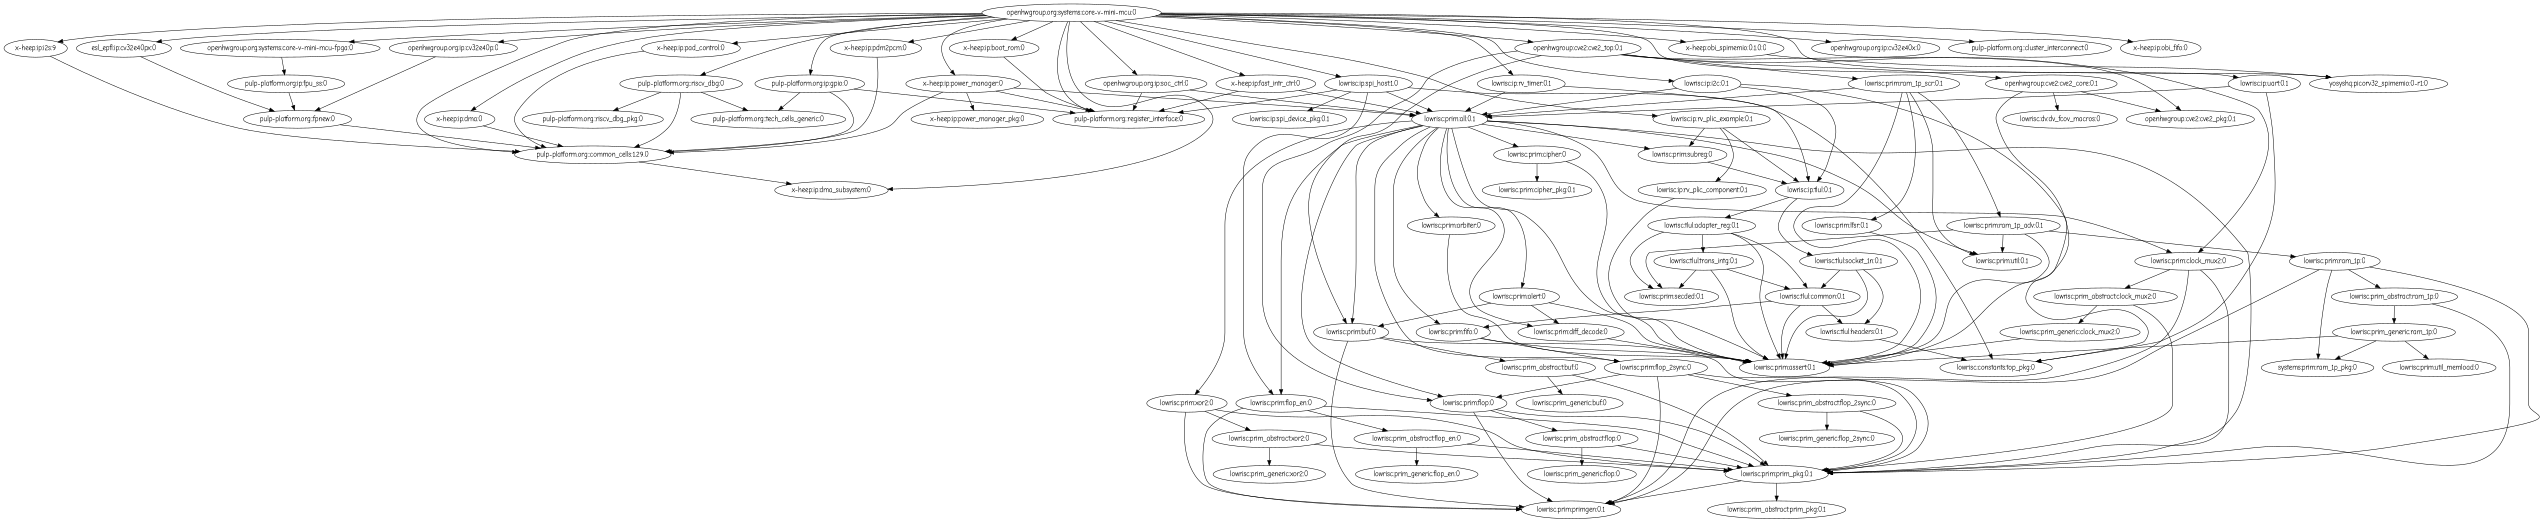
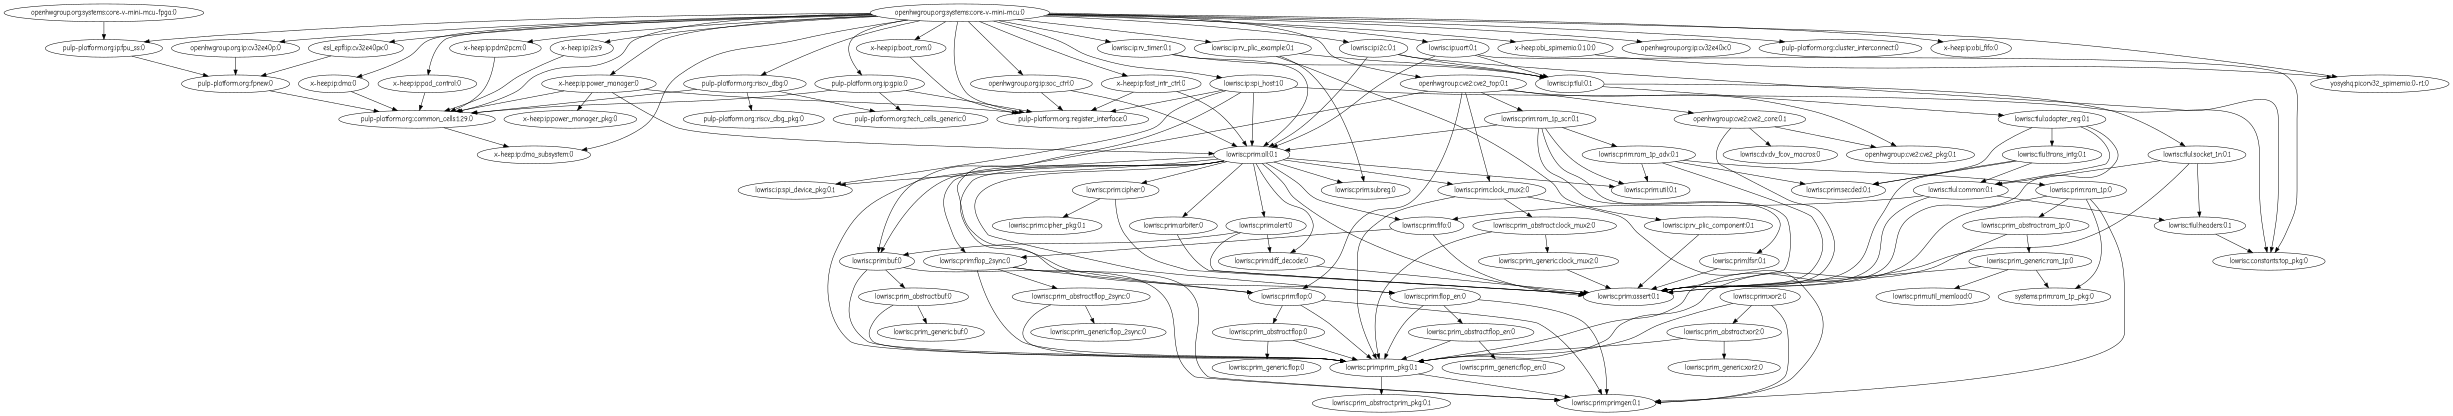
edge "openhwgroup.org:systems:core-v-mini-mcu:0" -> "openhwgroup.org:systems:core-v-mini-mcu-fpga:0": now "openhwgroup.org:systems:core-v-mini-mcu:0" -> "pulp-platform.org:ip:fpu_ss:0"
edge "lowrisc:prim:subreg:0" -> "lowrisc:ip:tlul:0.1": now "lowrisc:ip:uart:0.1" -> "lowrisc:ip:tlul:0.1"
edge "lowrisc:prim:all:0.1" -> "lowrisc:prim:xor2:0": now "lowrisc:prim:all:0.1" -> "lowrisc:ip:spi_device_pkg:0.1"
